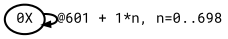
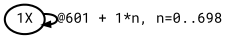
node "0X": label "0X" -> "1X"
